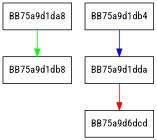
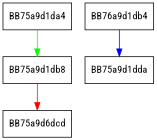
node "BB75a9d1da8": label "BB75a9d1da8" -> "BB75a9d1da4"
node "BB75a9d1db4": label "BB75a9d1db4" -> "BB76a9d1db4"
edge "BB75a9d1dda" -> "BB75a9d6dcd": now "BB75a9d1db8" -> "BB75a9d6dcd"
